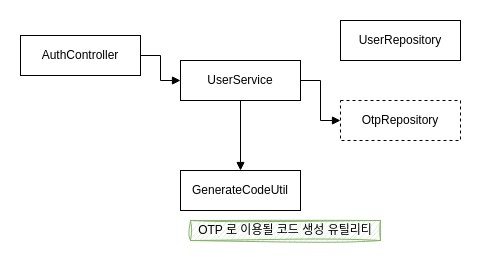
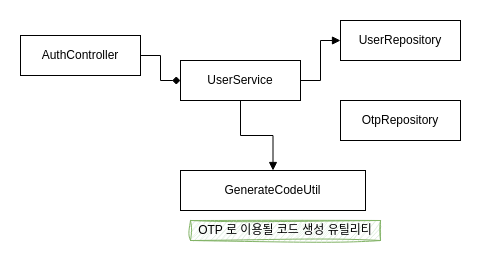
edge "AuthController" -> "UserService": arrowhead block -> diamond
edge "UserService" -> "OtpRepository": now "UserService" -> "UserRepository"
node "OtpRepository": style dashed -> solid
node "GenerateCodeUtil": size 120x40 -> 185x40
